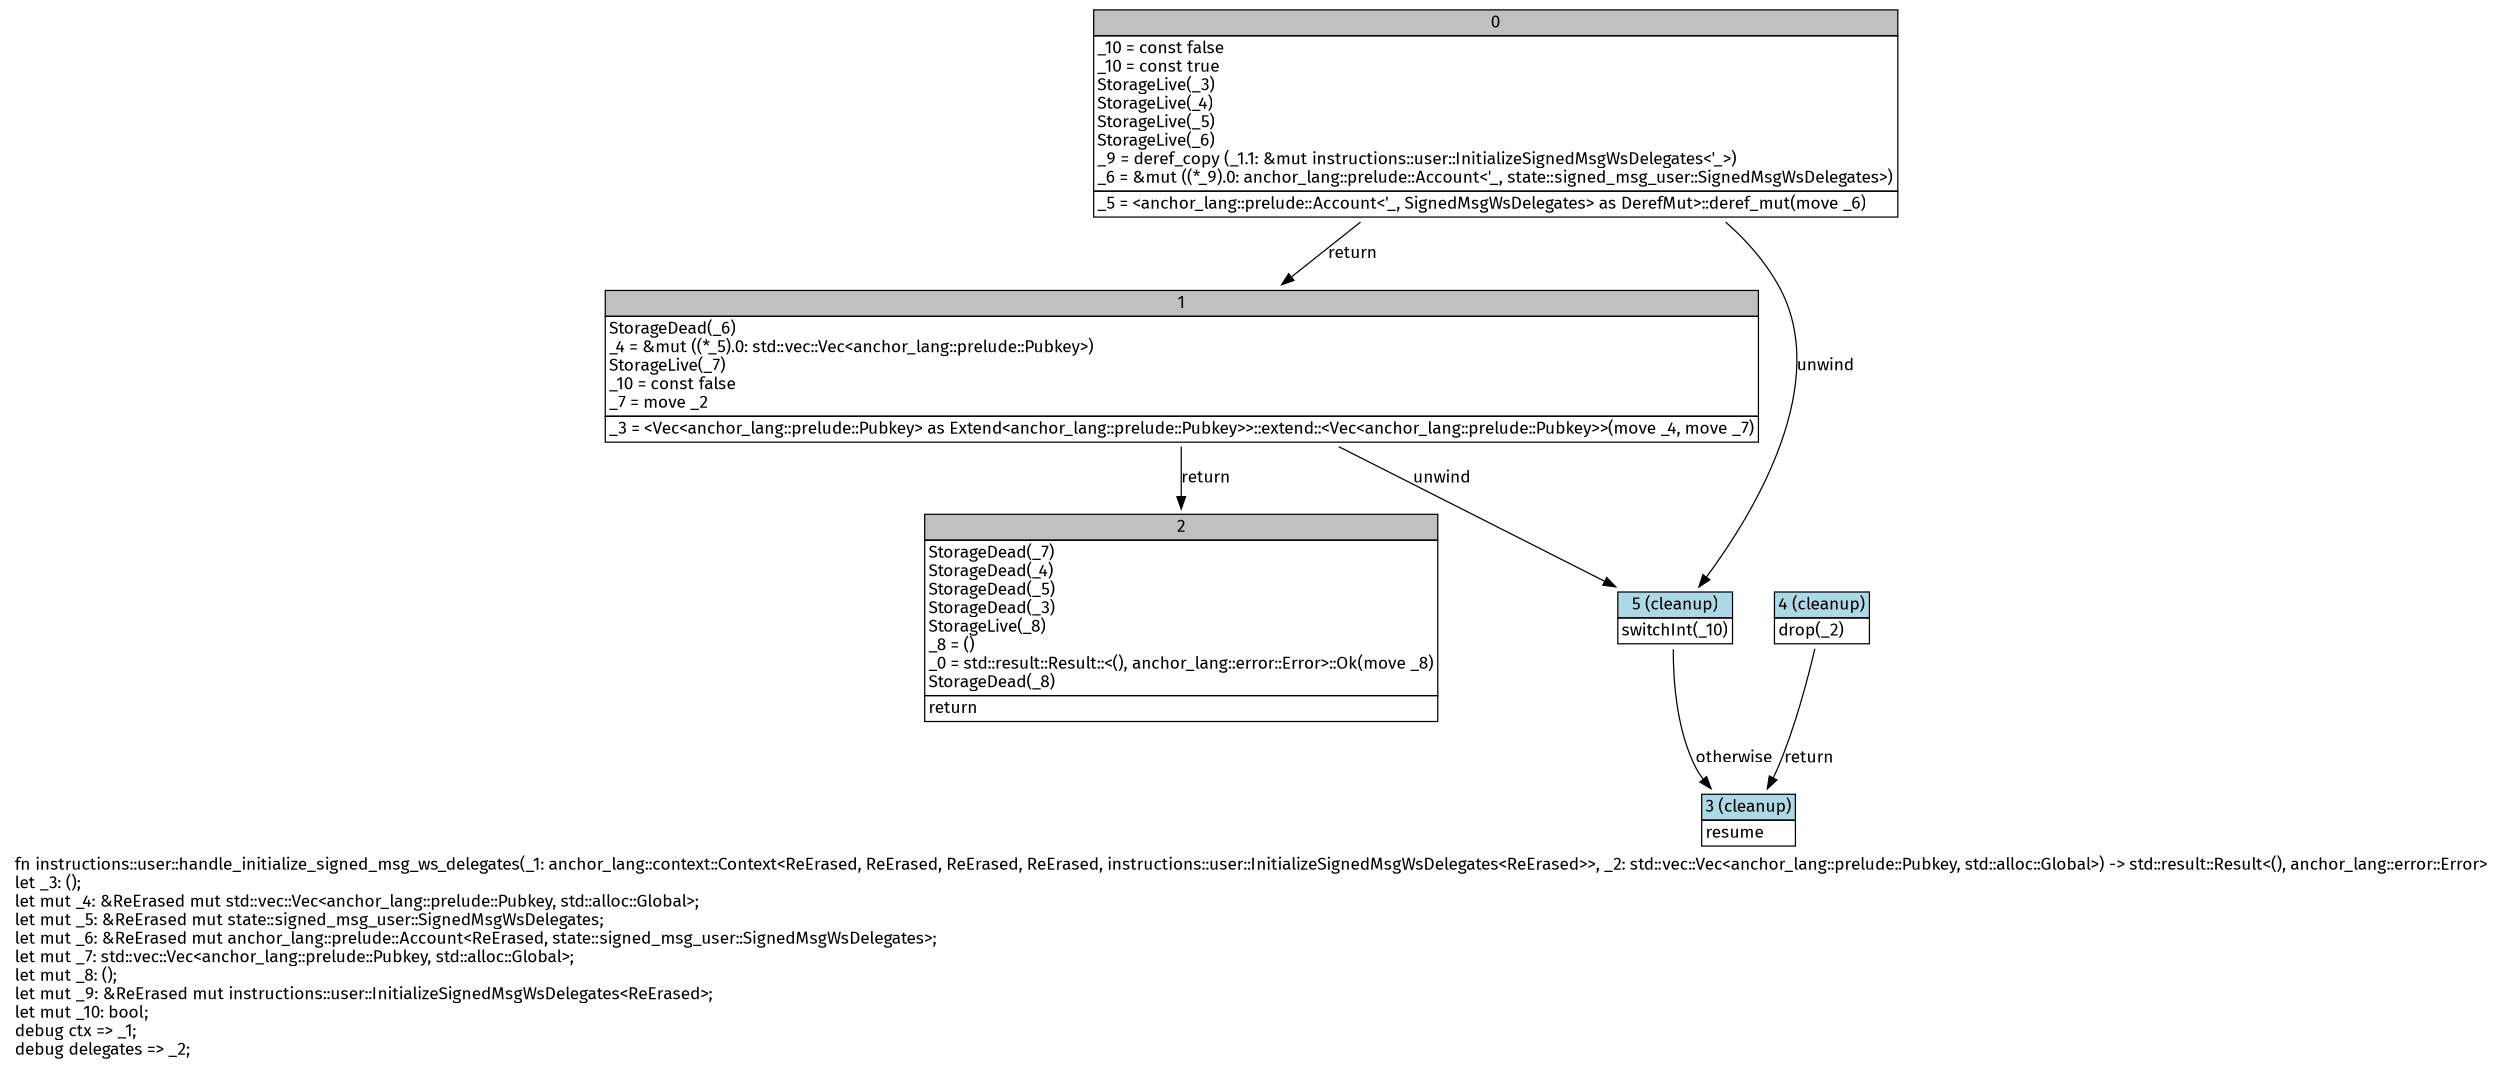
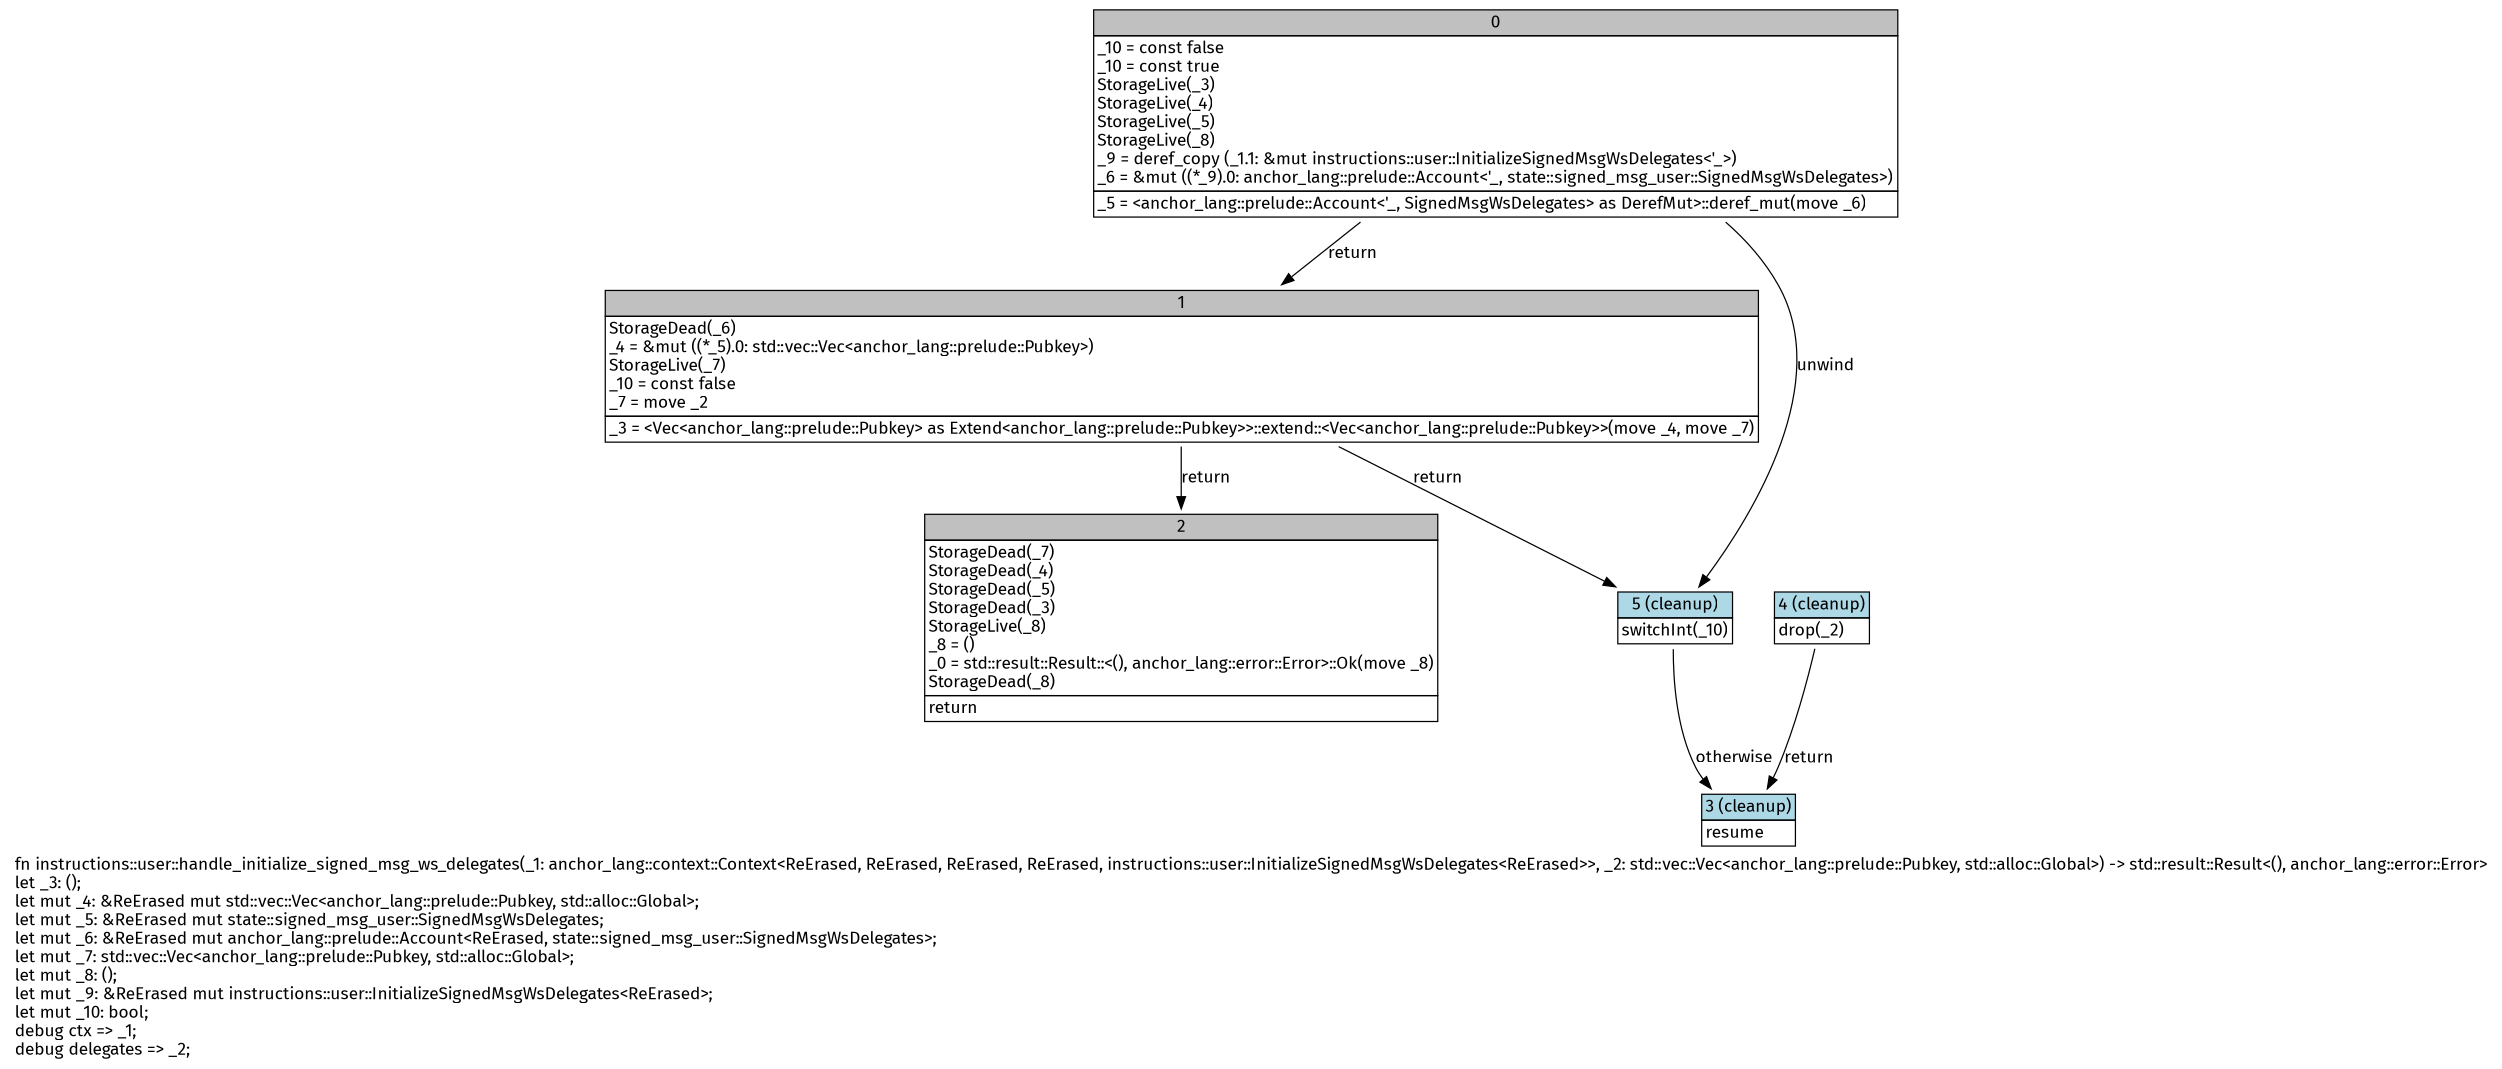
node "0": text "StorageLive(_6)" -> "StorageLive(_8)"
edge "1" -> "5 (cleanup)": label "unwind" -> "return"
